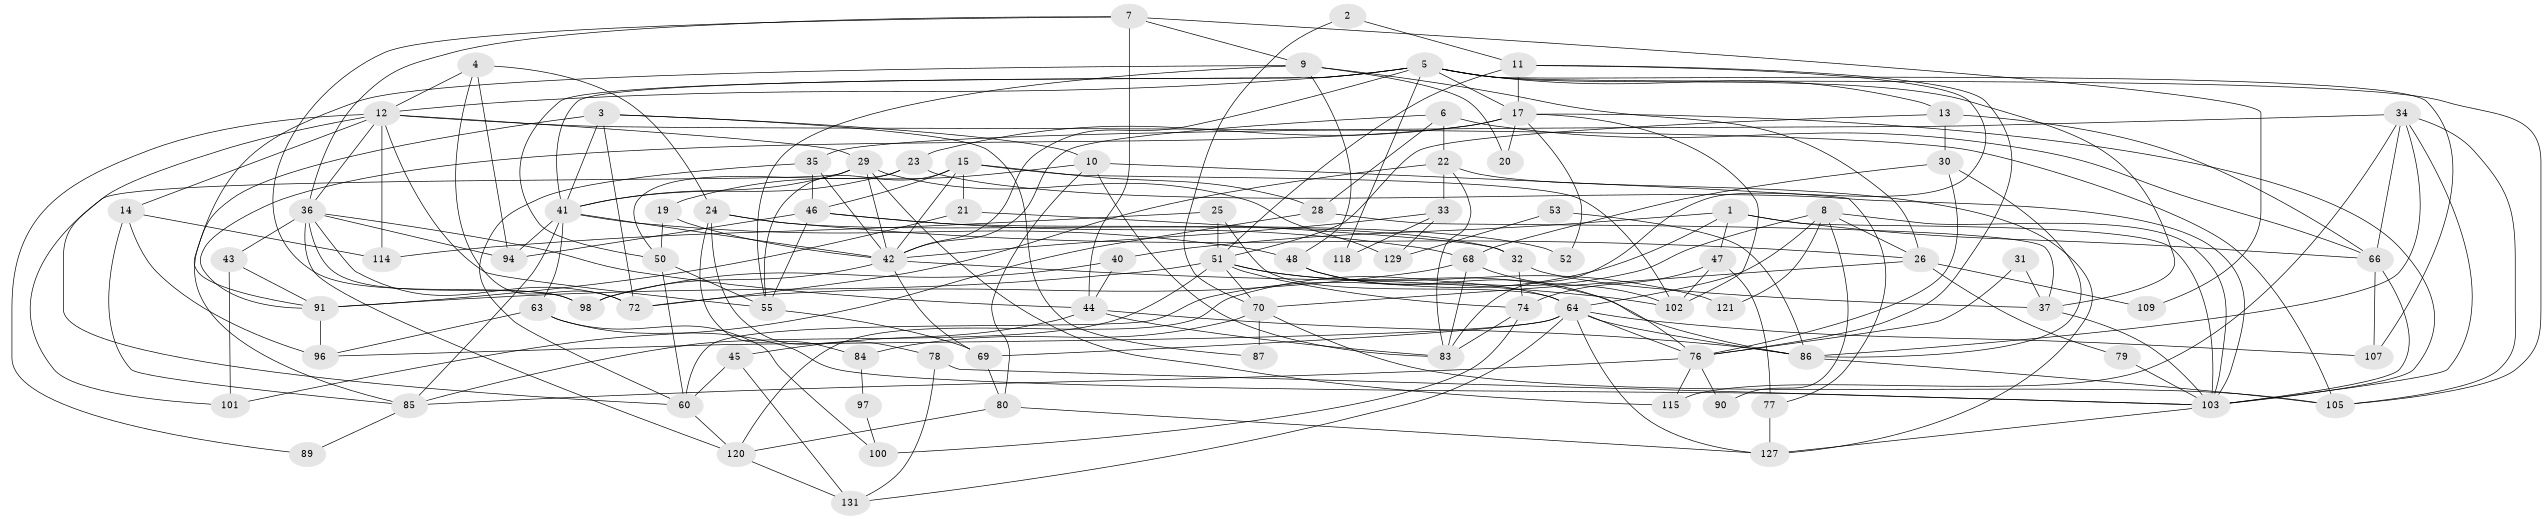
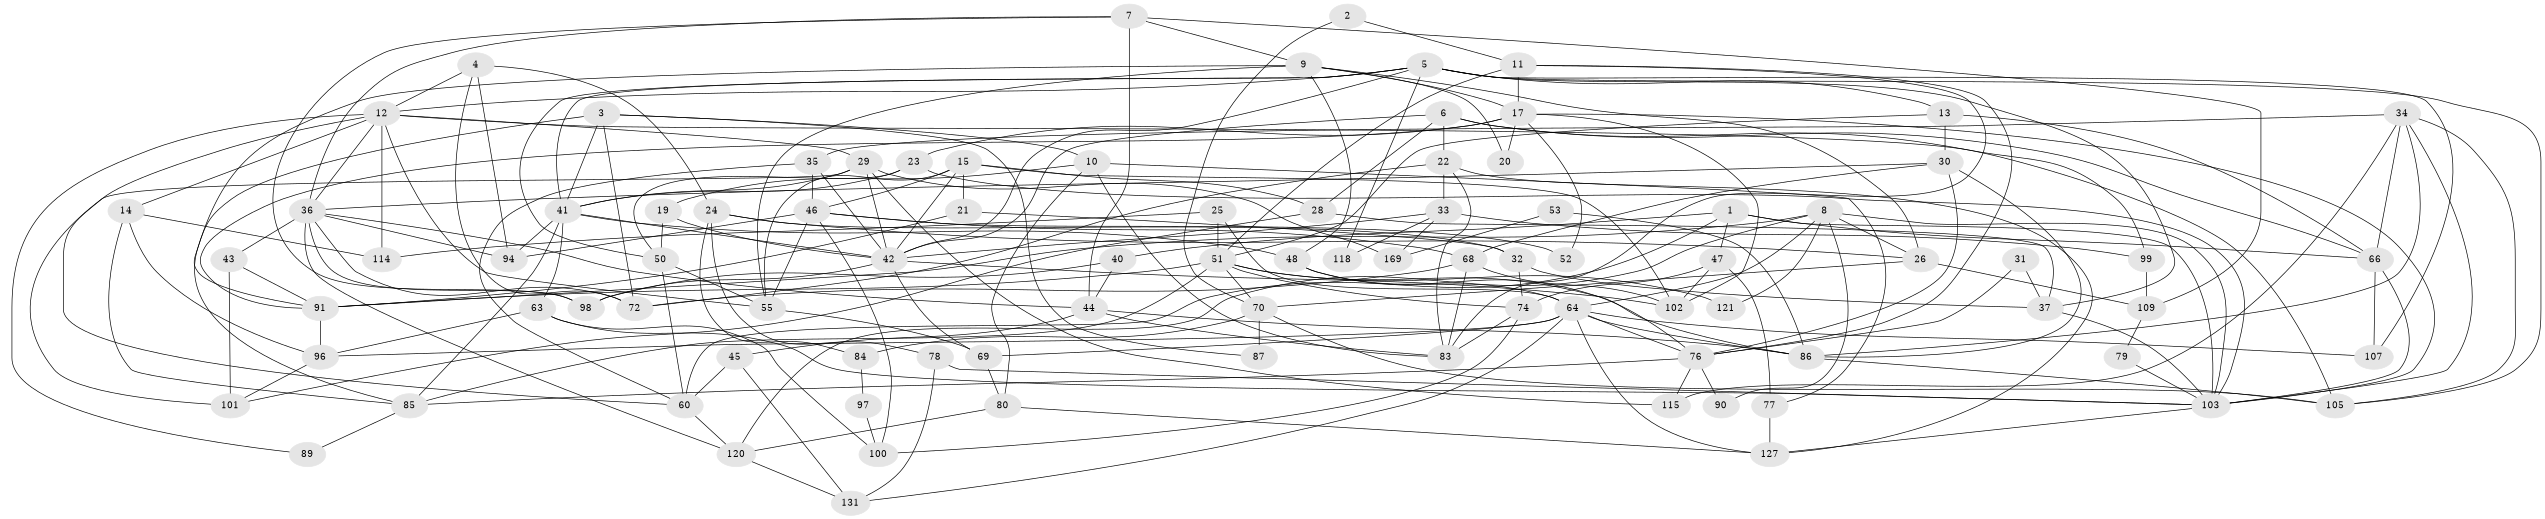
edge "5" -- "17": now "9" -- "17"
edge "30" -- "36": added
edge "8" -- "91": added
node "129": label "129" -> "169"
node "99": added
edge "26" -- "79": now "109" -- "79"
edge "46" -- "100": added
edge "96" -- "101": added
